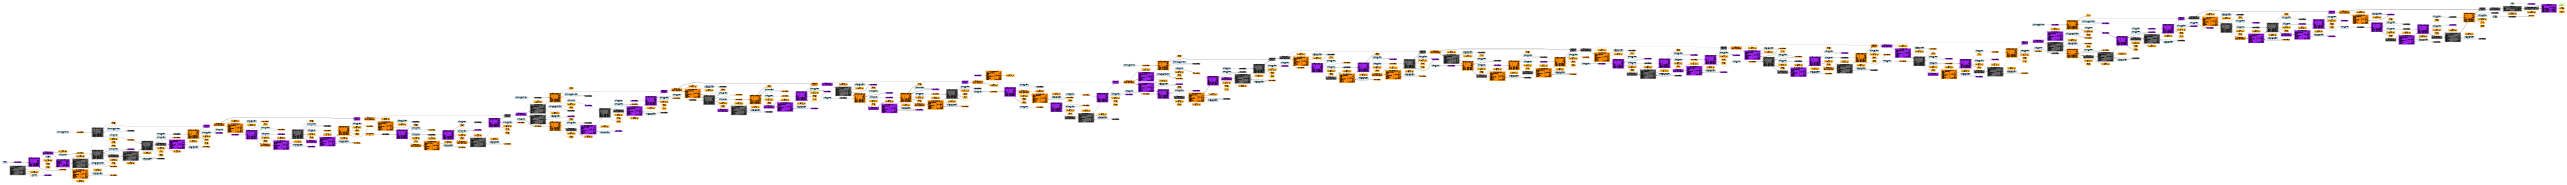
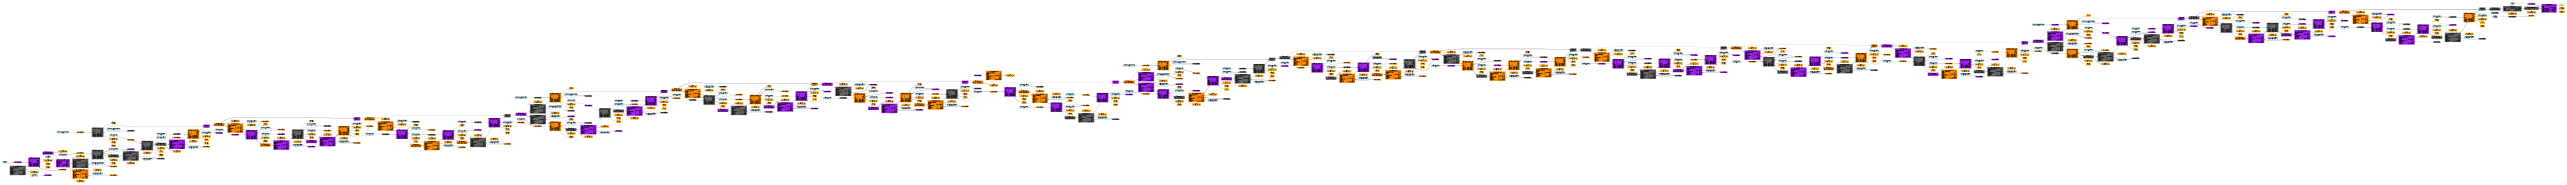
node "layer4.2.conv2.weight (512, 512, 3, 3)": removed
node "layer3.1.bn2.weight (256)": fillcolor lightblue -> gray40
node "layer1.2.bn1.bias (64)": fillcolor orange -> lightblue
